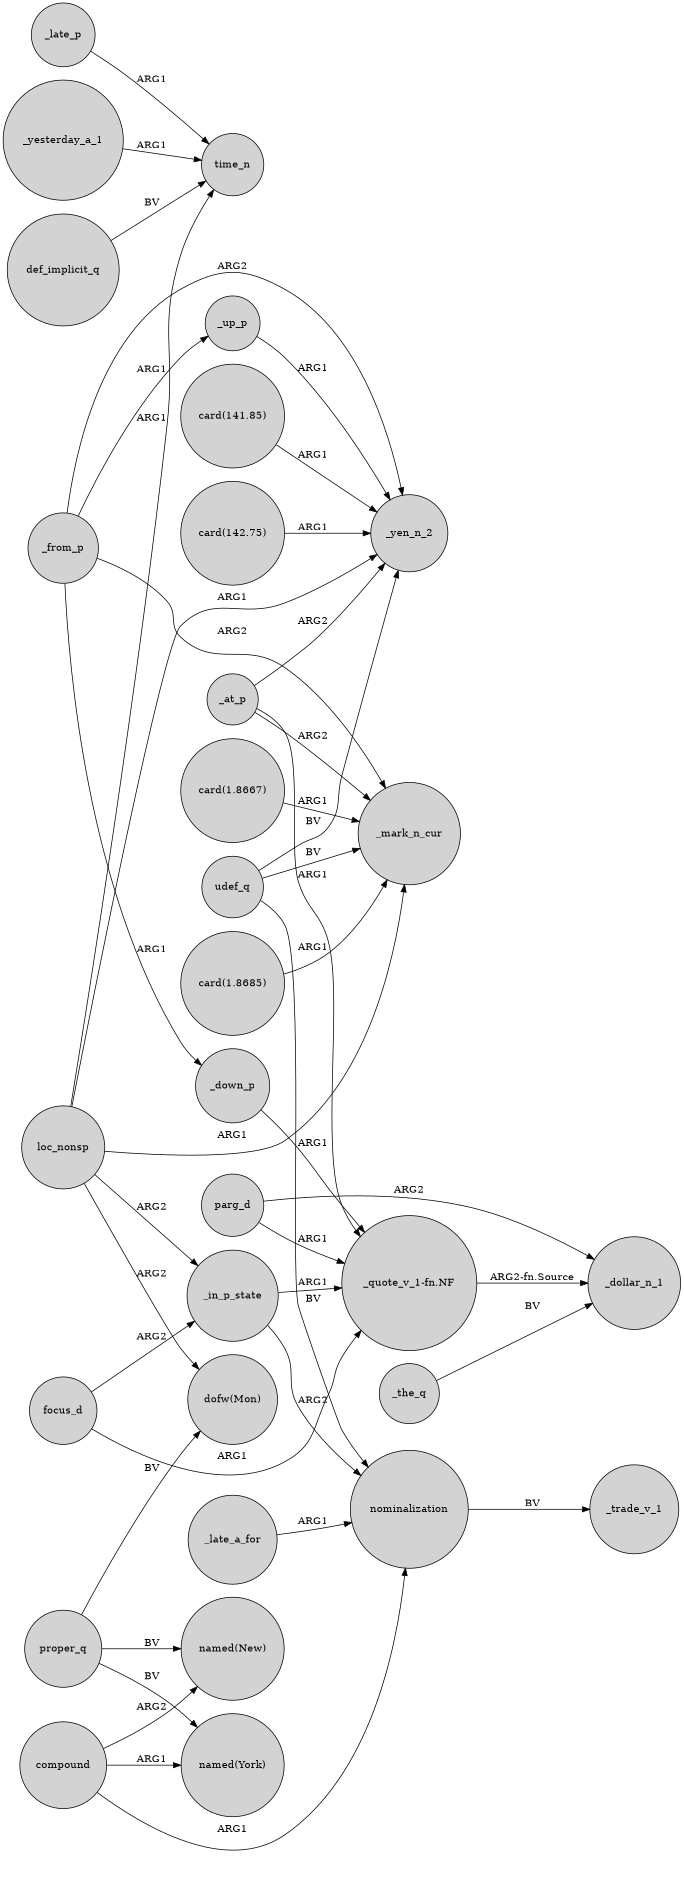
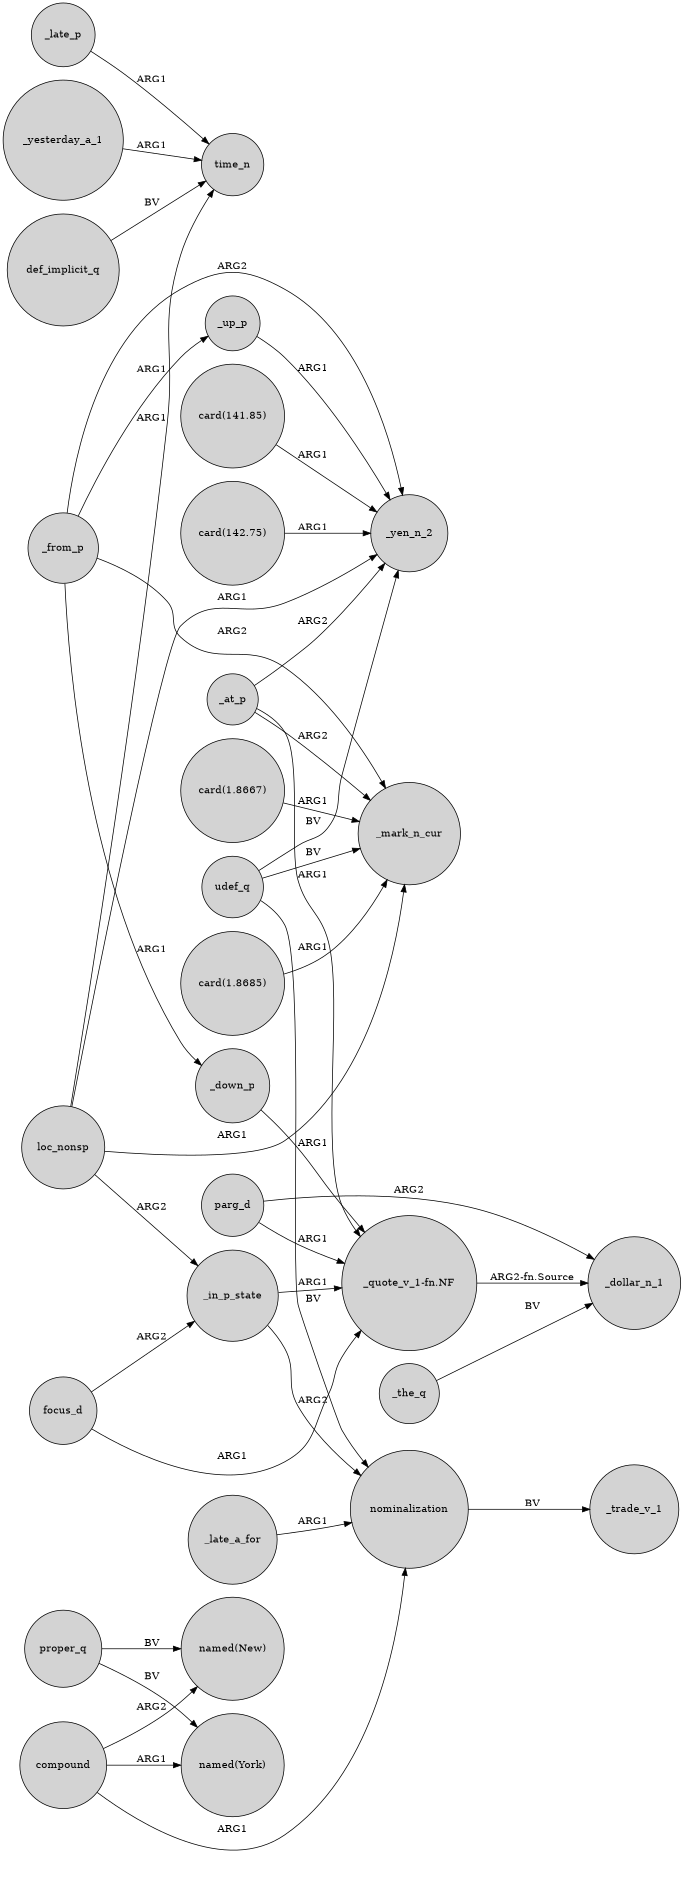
node "dofw(Mon)": removed
